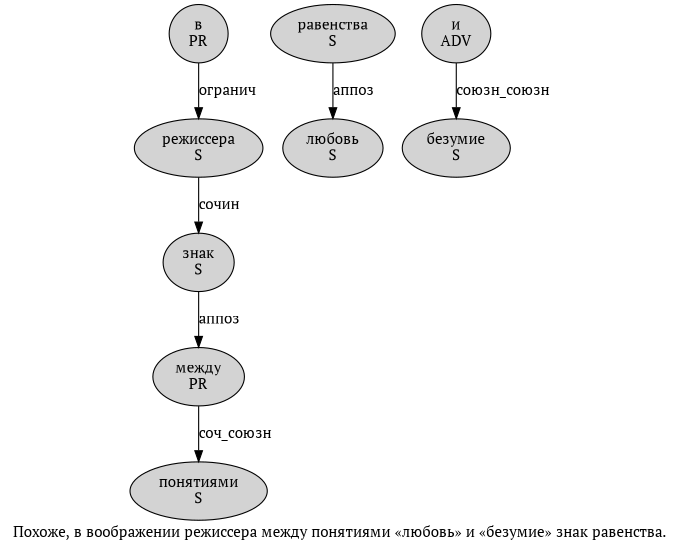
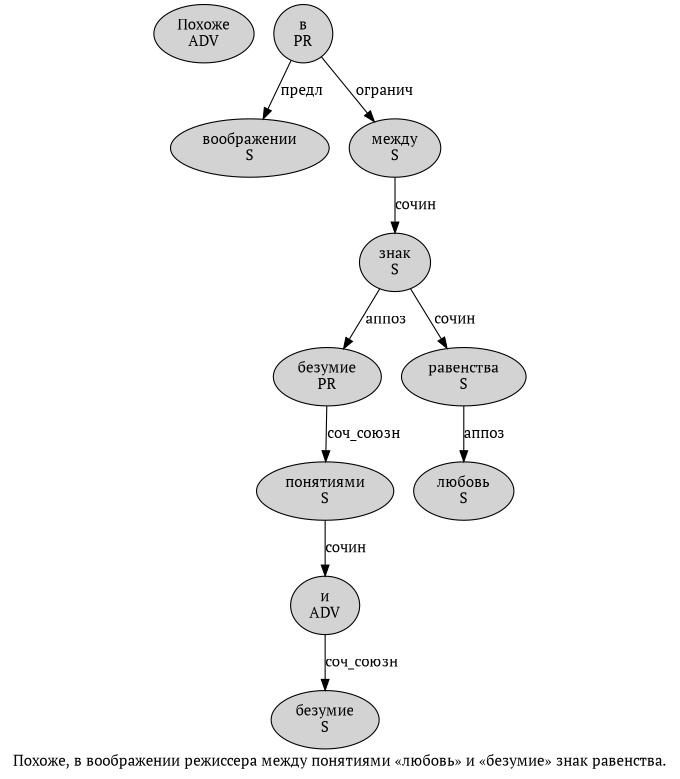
node "Похоже ADV": added
edge "и ADV" -> "безумие S": label "союзн_союзн" -> "соч_союзн"
node "режиссера S": label "режиссера S" -> "между S"
node "воображении S": added
edge "знак S" -> "равенства S": added, label "сочин"
node "между PR": label "между PR" -> "безумие PR"
edge "понятиями S" -> "и ADV": added, label "сочин"
